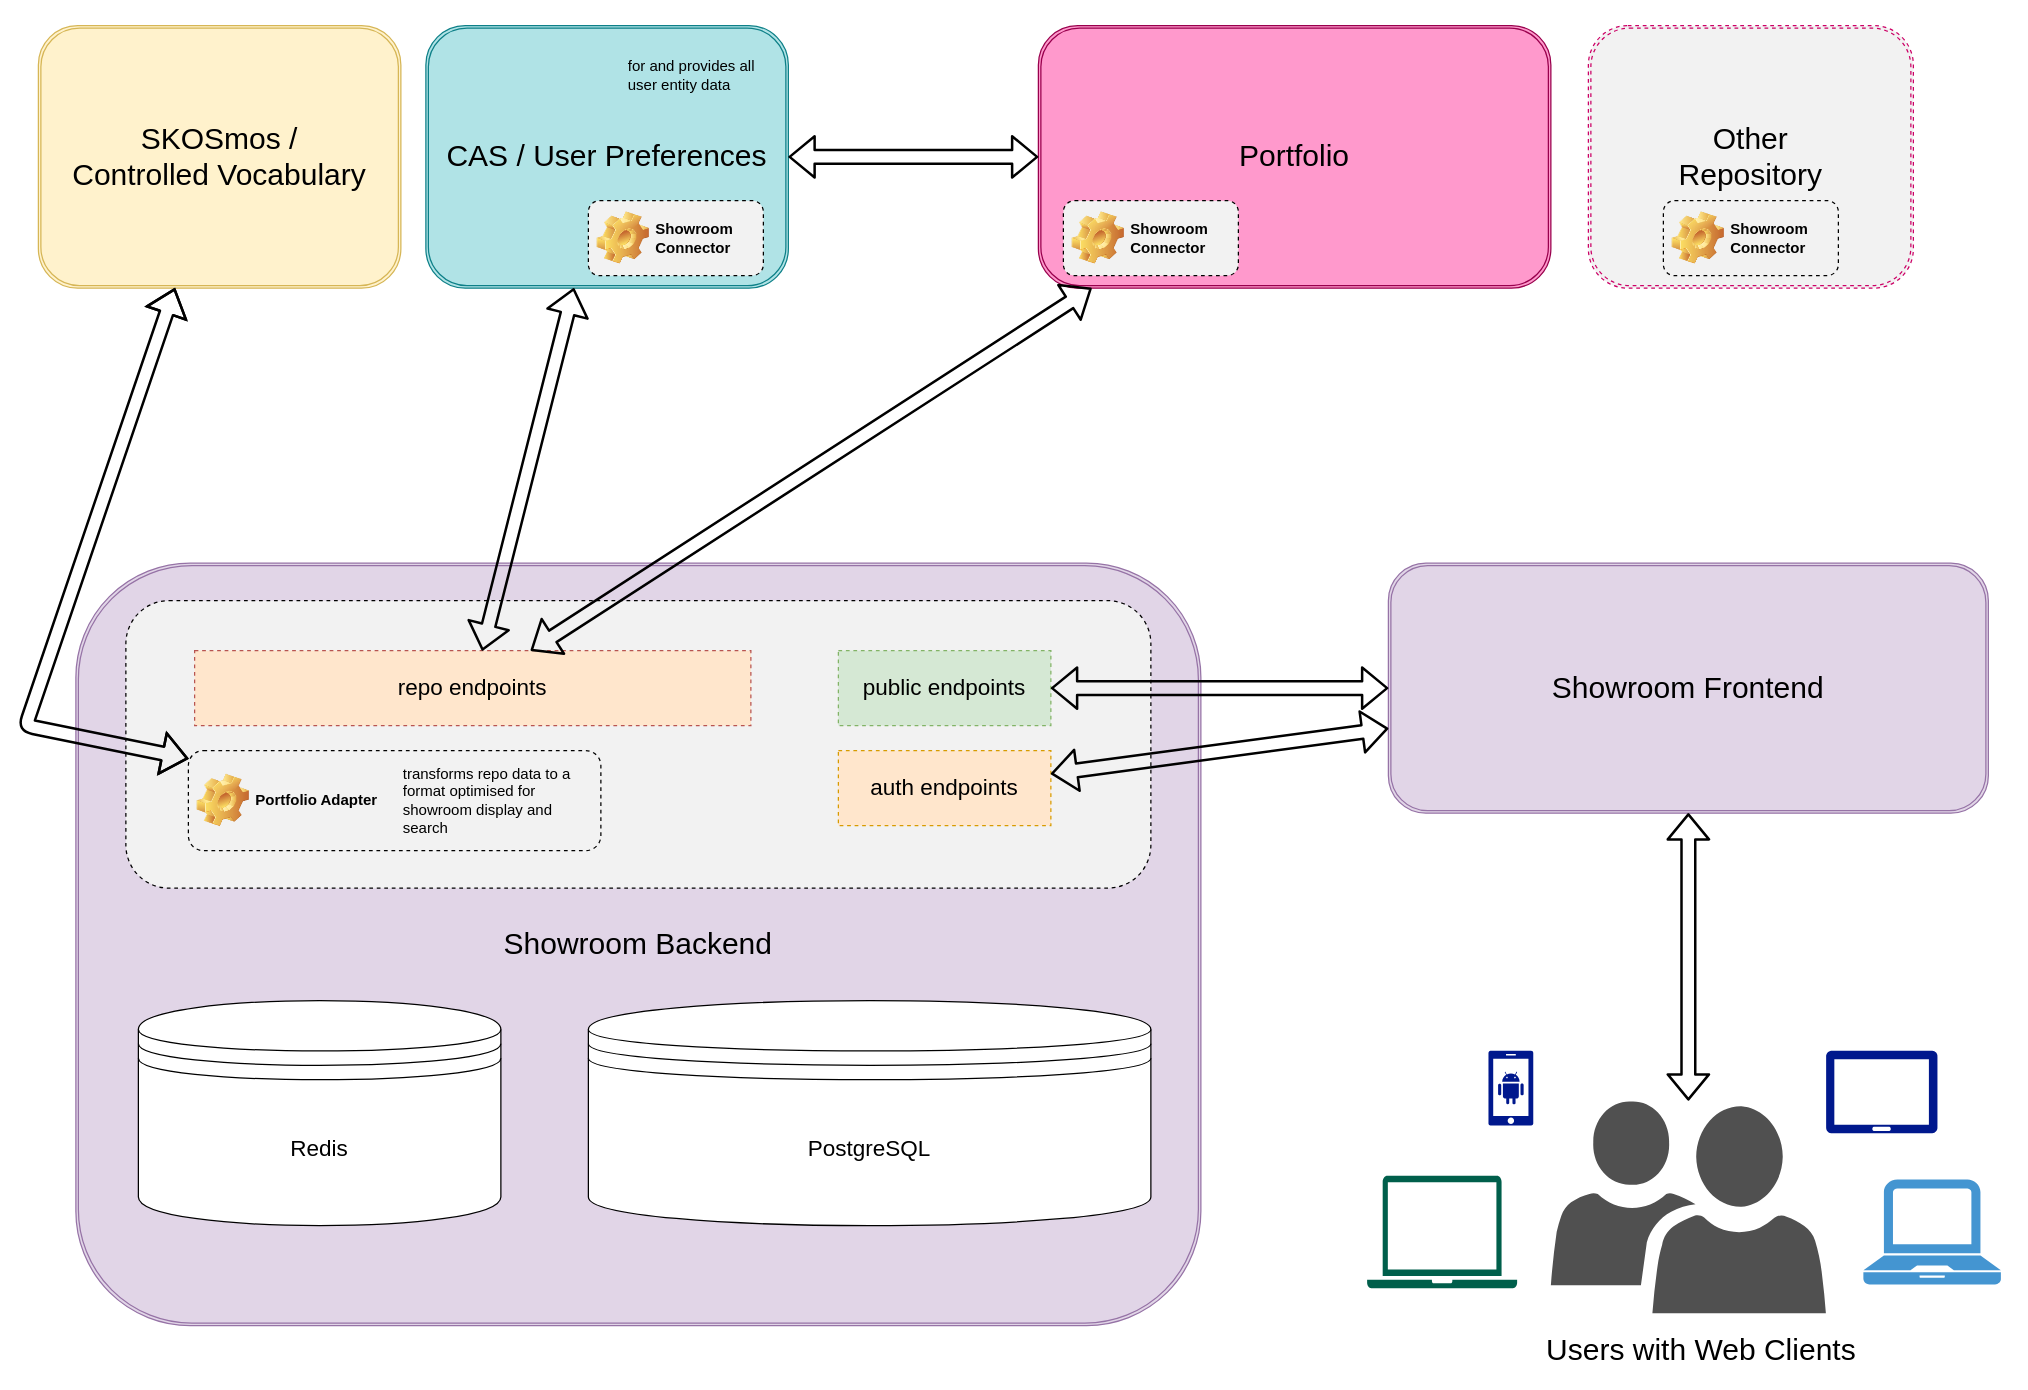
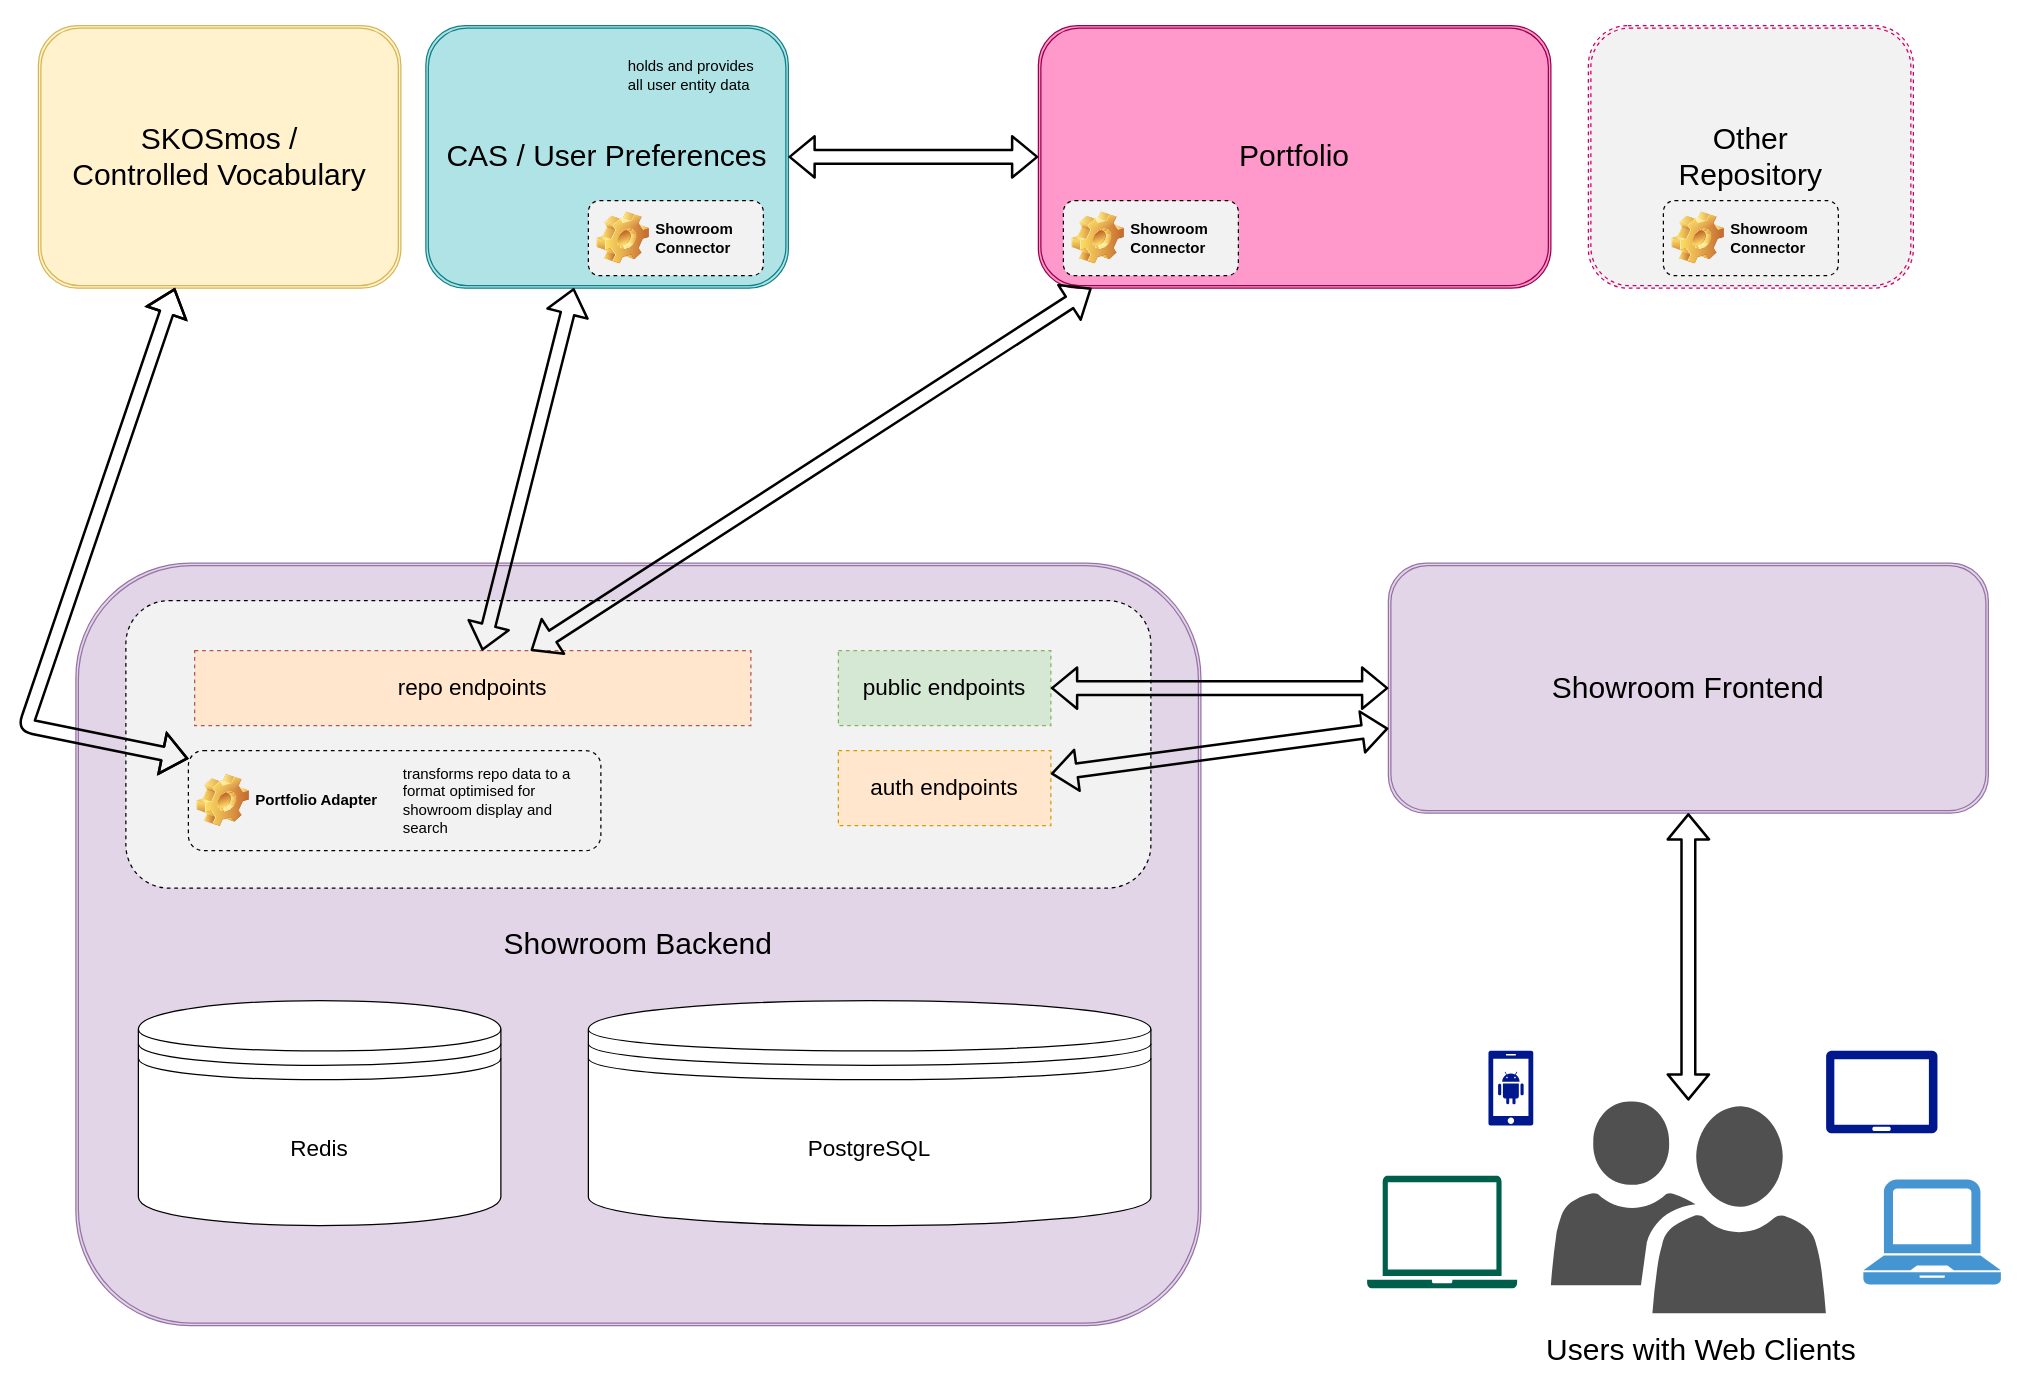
node "for and provides all user entity data": label "for and provides all user entity data" -> "holds and provides all user entity data"
